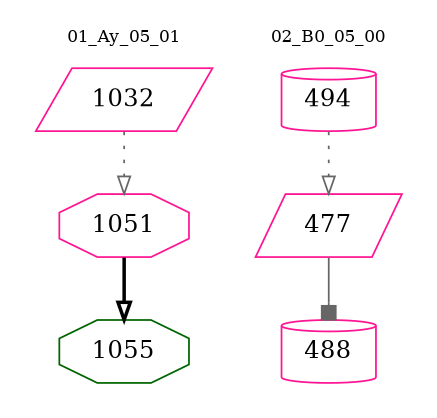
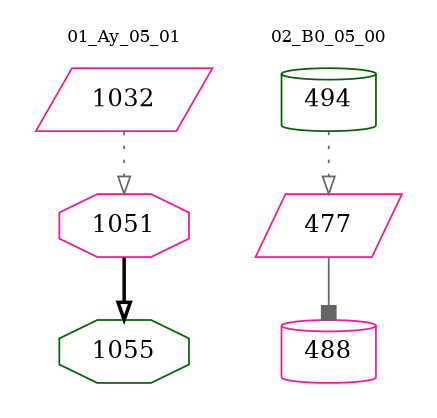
node "494": color deeppink -> darkgreen
